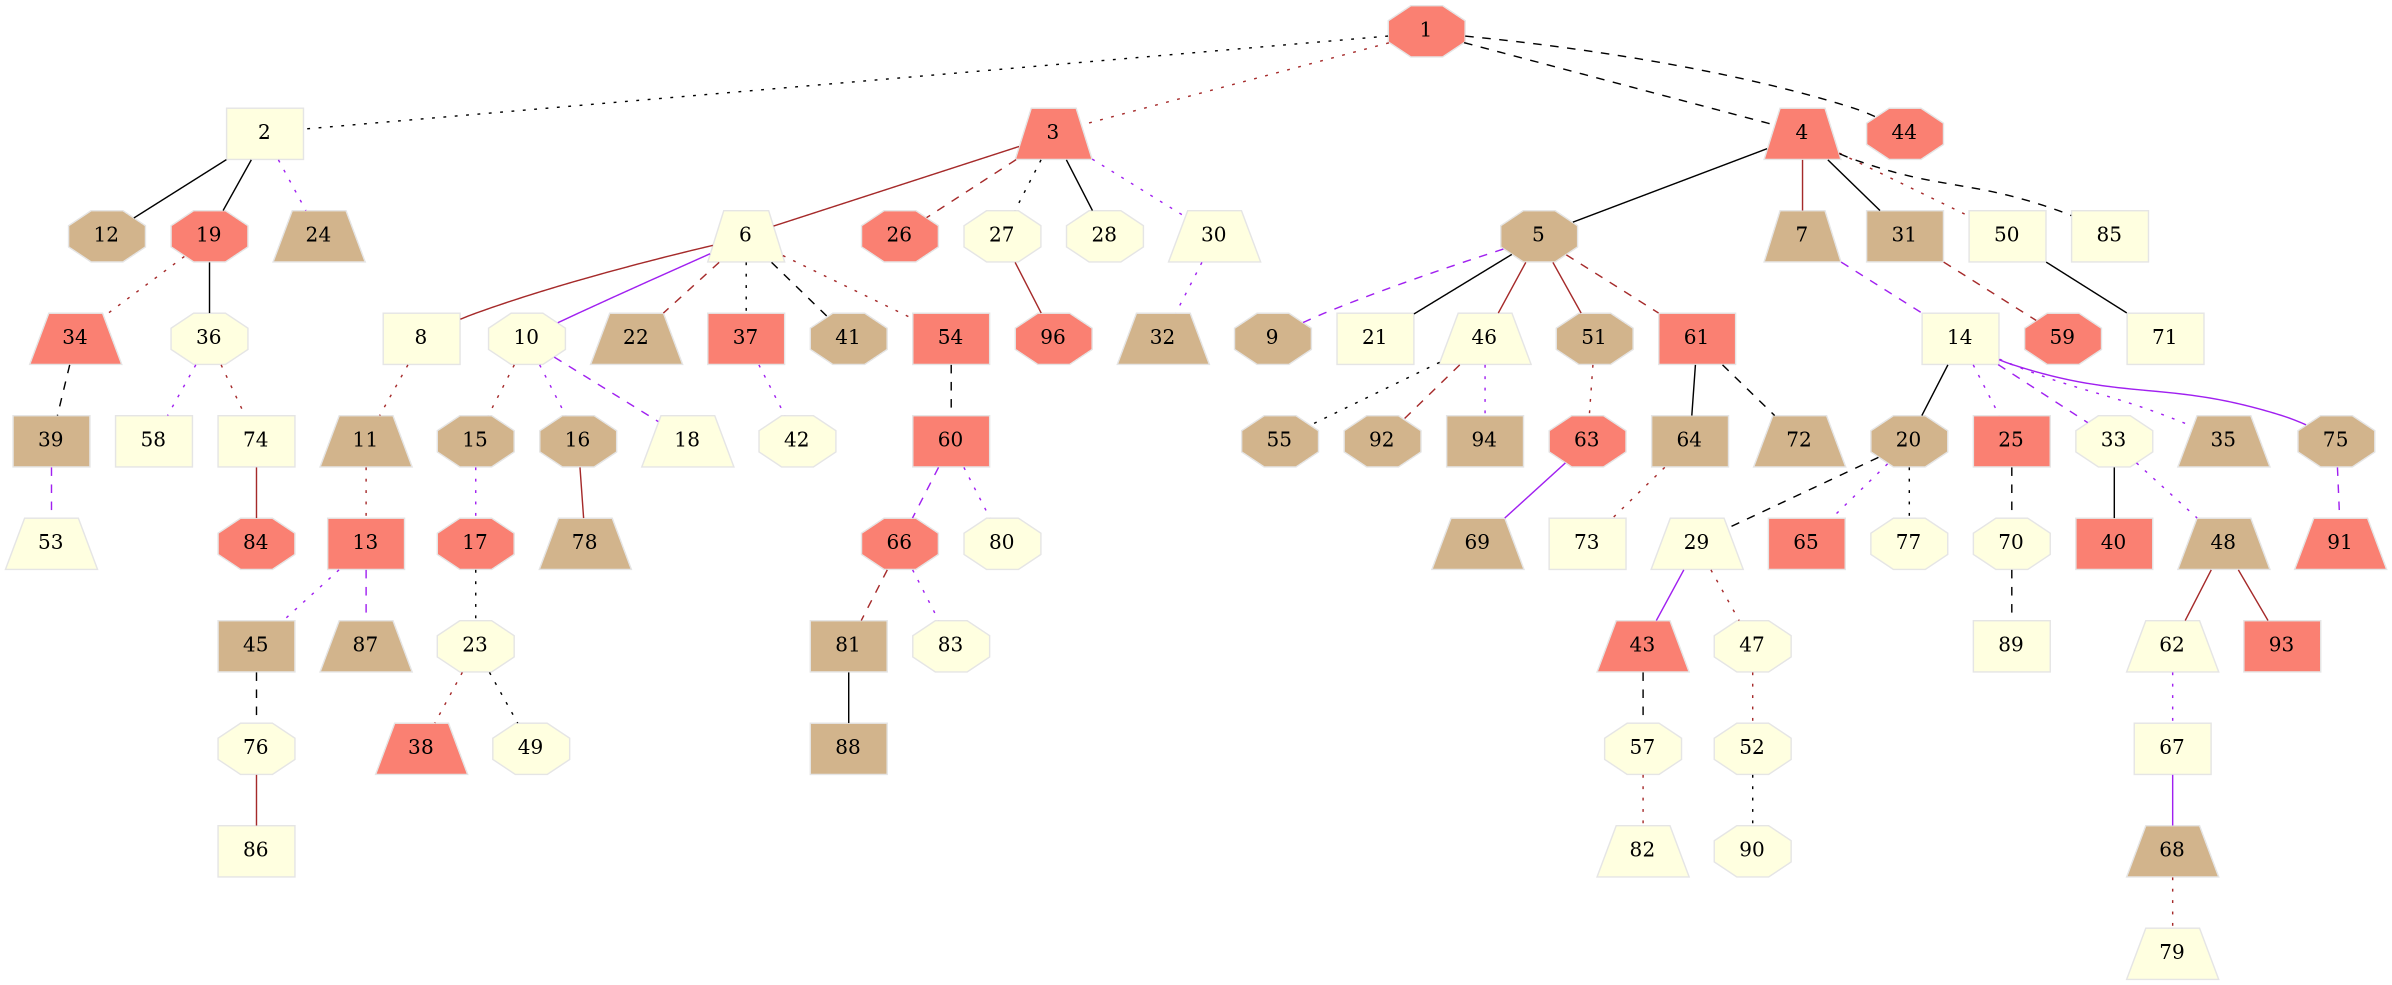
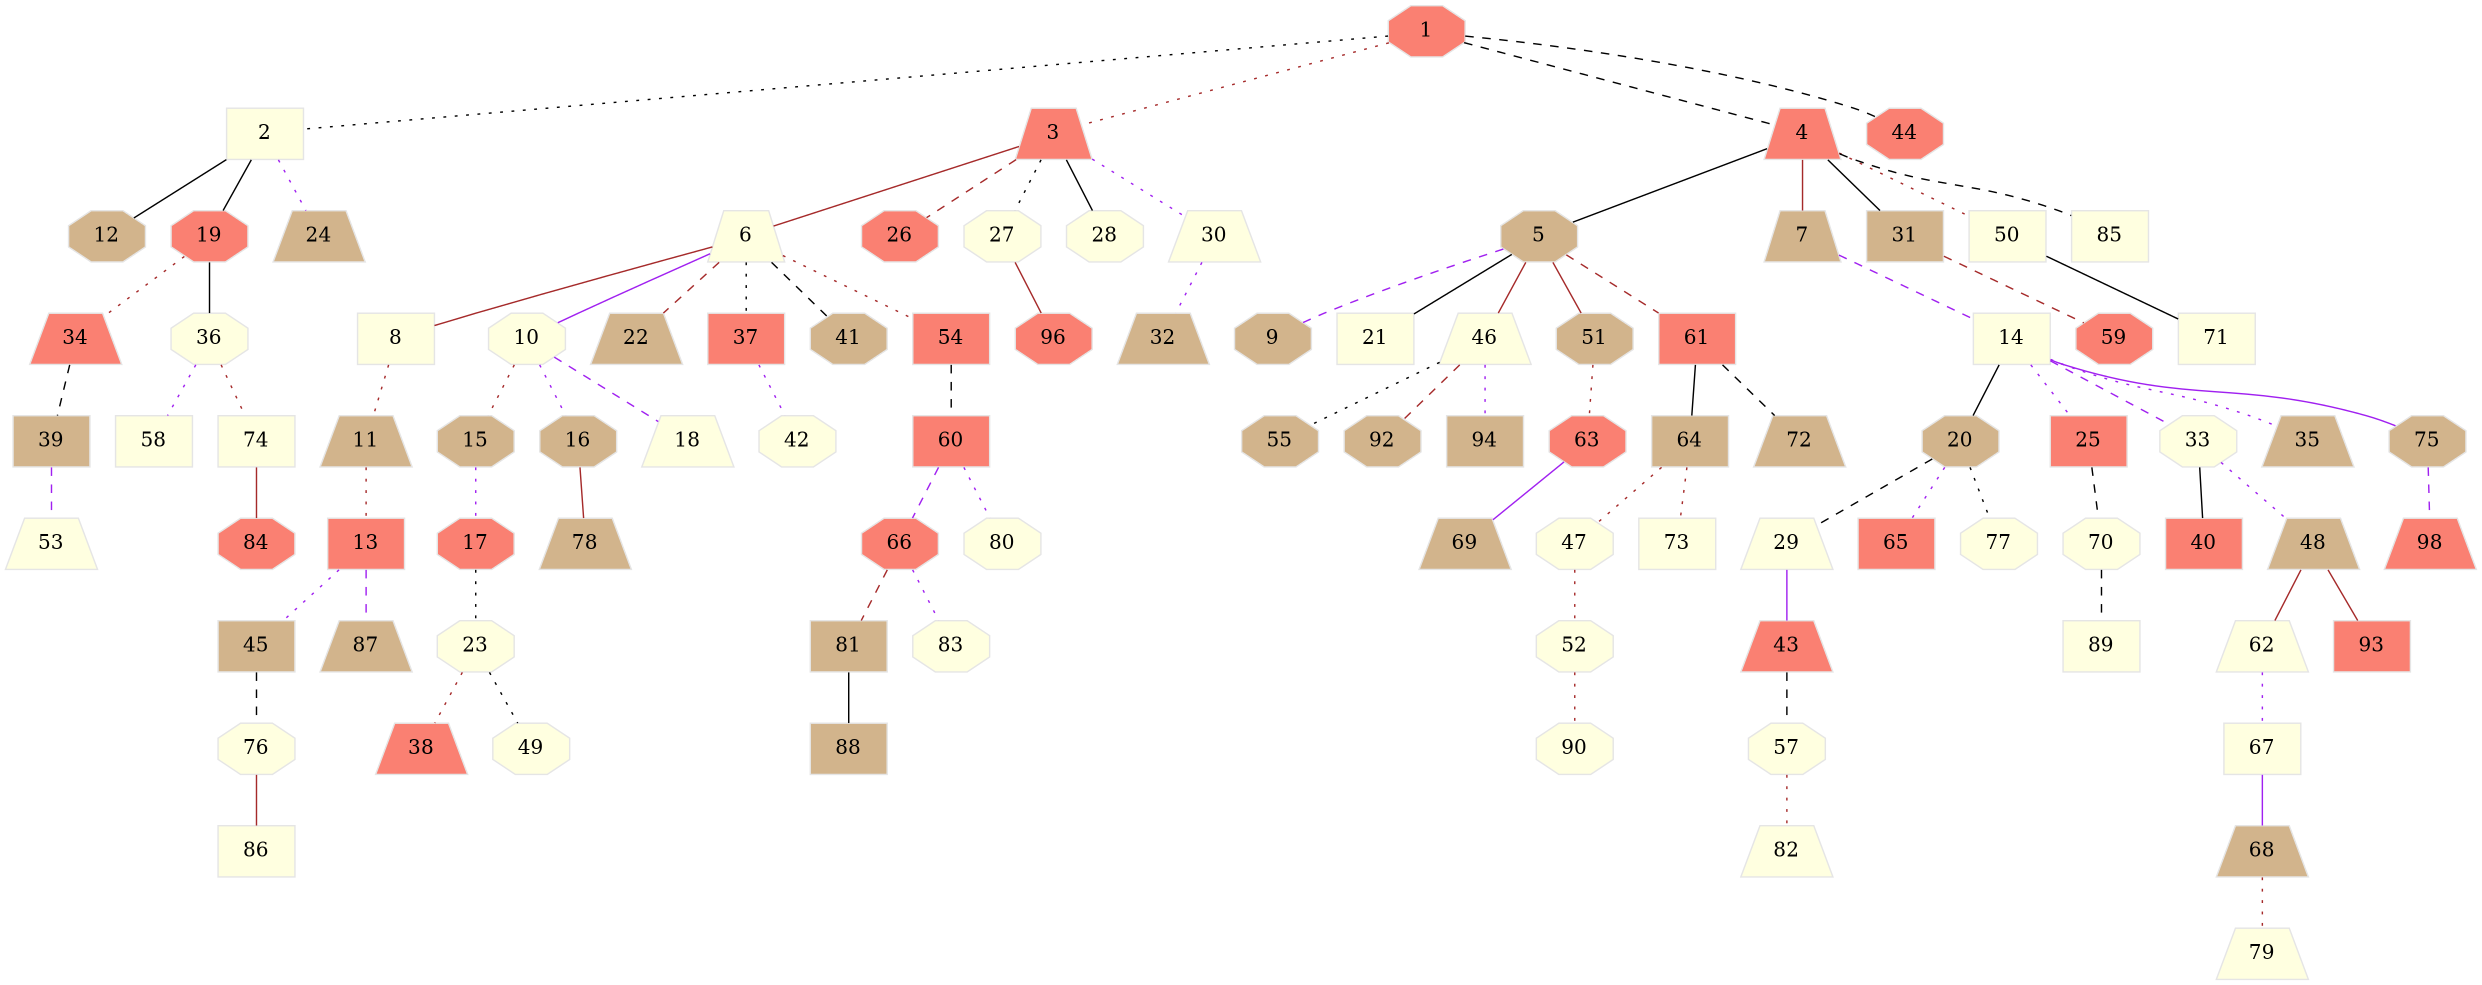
node "91": label "91" -> "98"
edge "29" -- "47": now "64" -- "47"
edge "52" -- "90": color black -> brown
